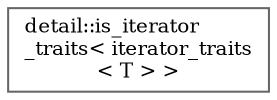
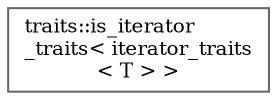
node "detail::is_iterator _traits< iterator_traits < T > >": label "detail::is_iterator _traits< iterator_traits < T > >" -> "traits::is_iterator _traits< iterator_traits < T > >"
